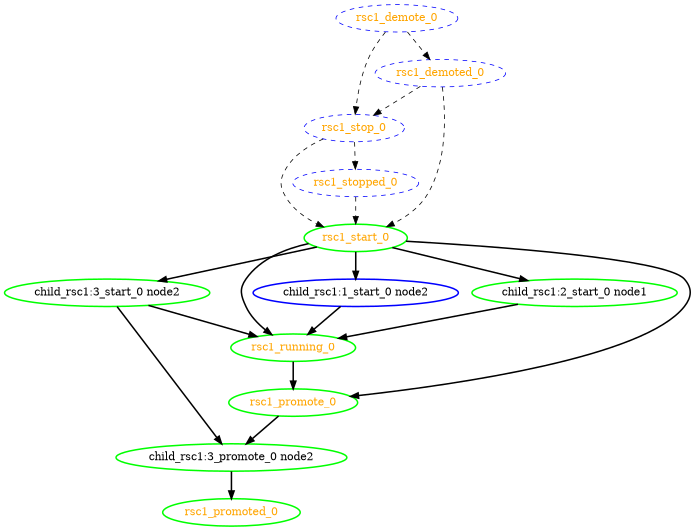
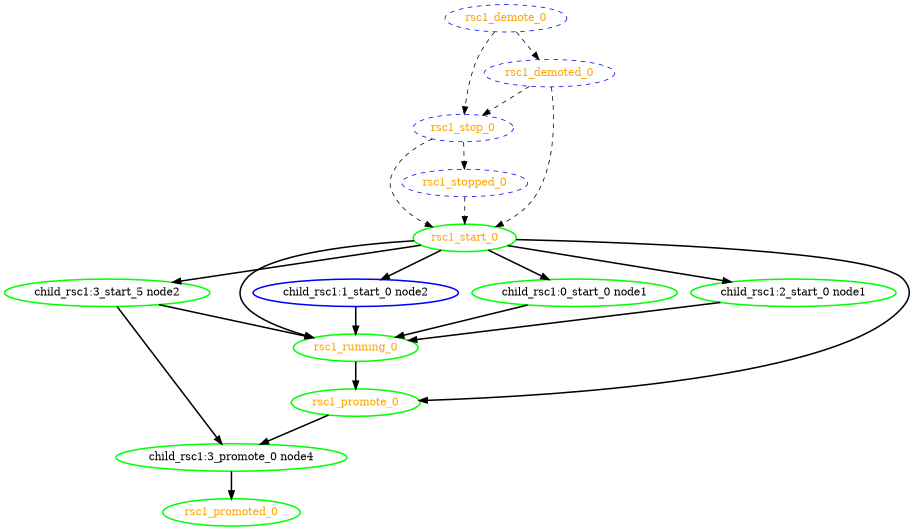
node "child_rsc1:3_start_0 node2": label "child_rsc1:3_start_0 node2" -> "child_rsc1:3_start_5 node2"
node "child_rsc1:0_start_0 node1": added
node "child_rsc1:3_promote_0 node2": label "child_rsc1:3_promote_0 node2" -> "child_rsc1:3_promote_0 node4"
